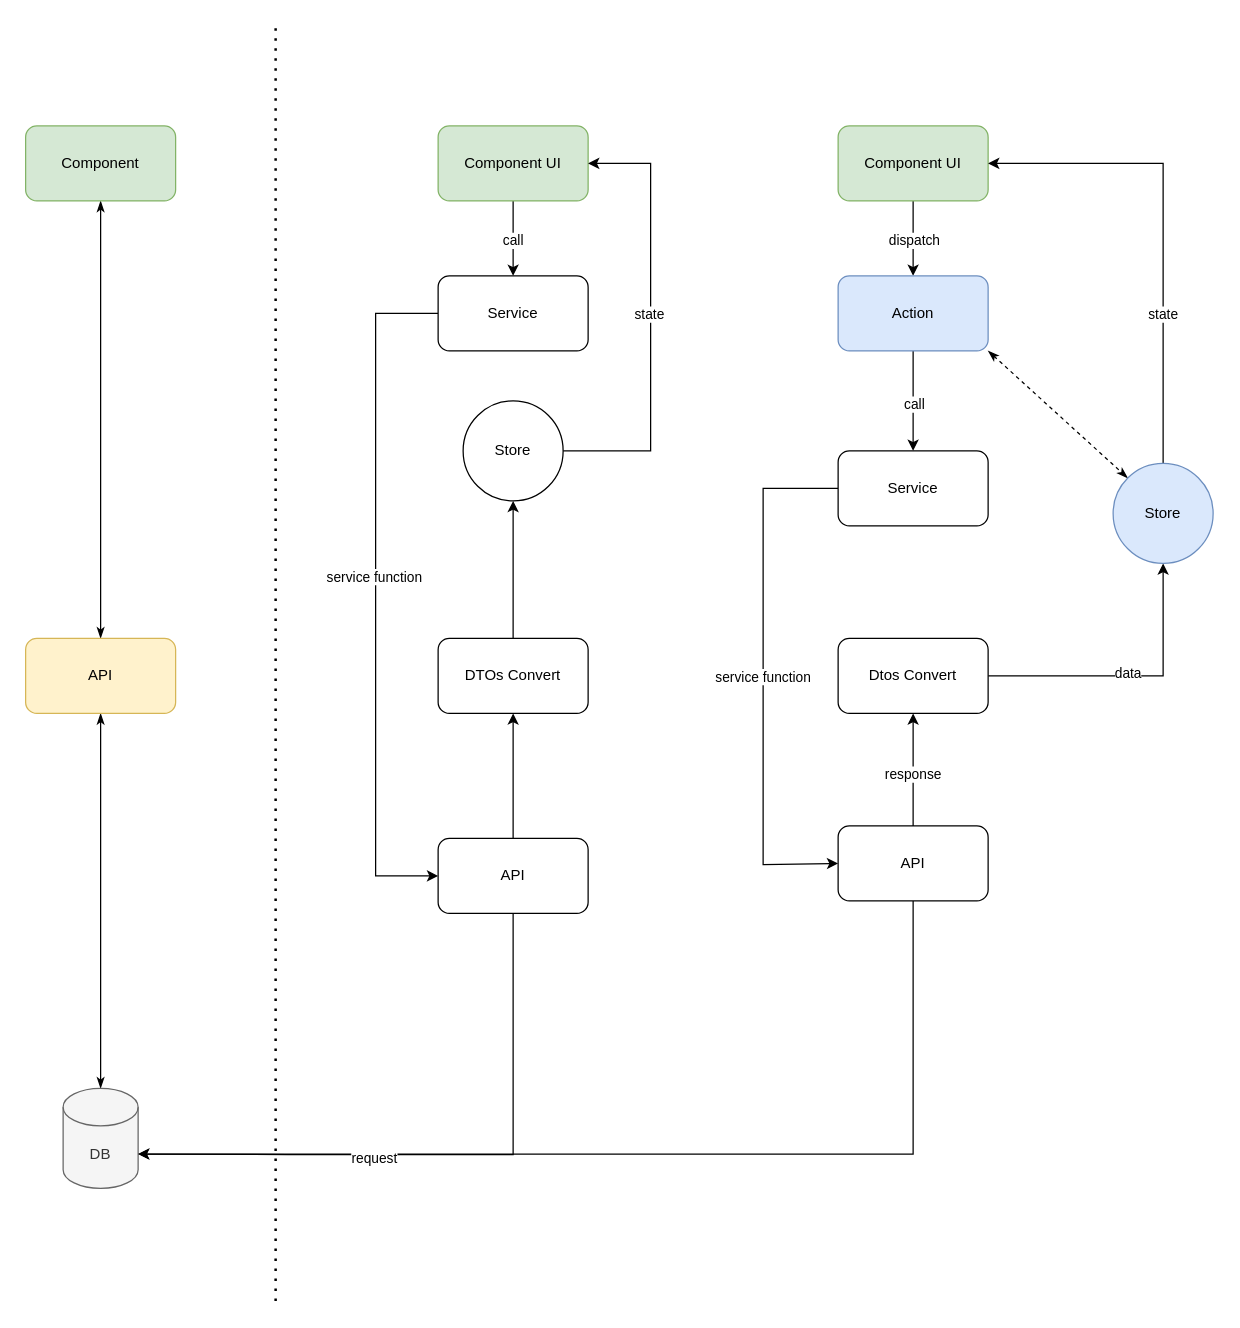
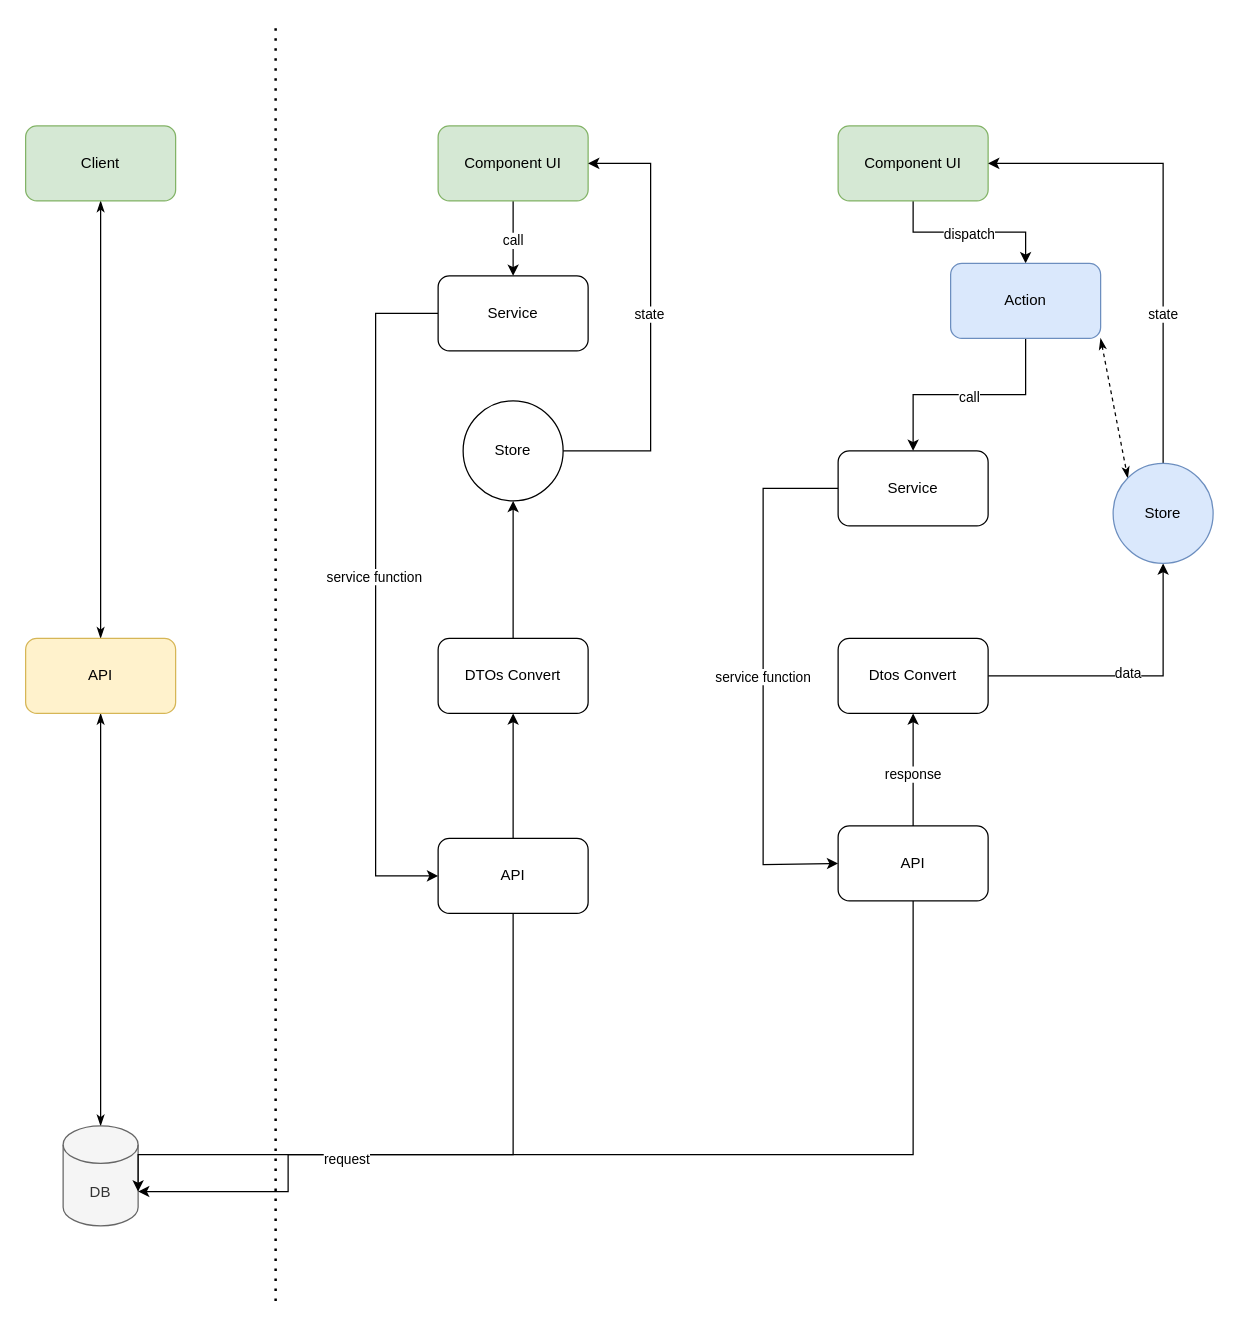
node "Component": label "Component" -> "Client"
node "Action": moved (913, 313) -> (1026, 301)
node "DB": moved (101, 1138) -> (101, 1176)
